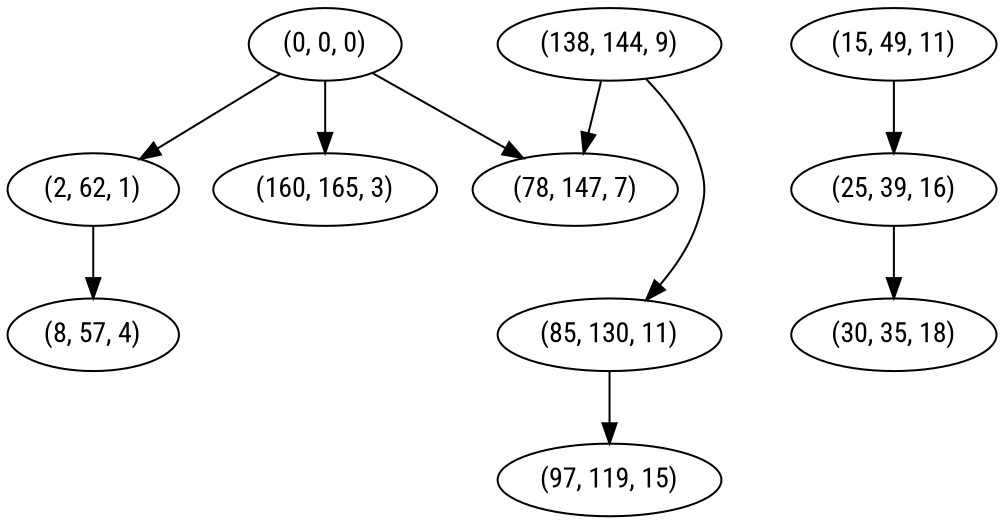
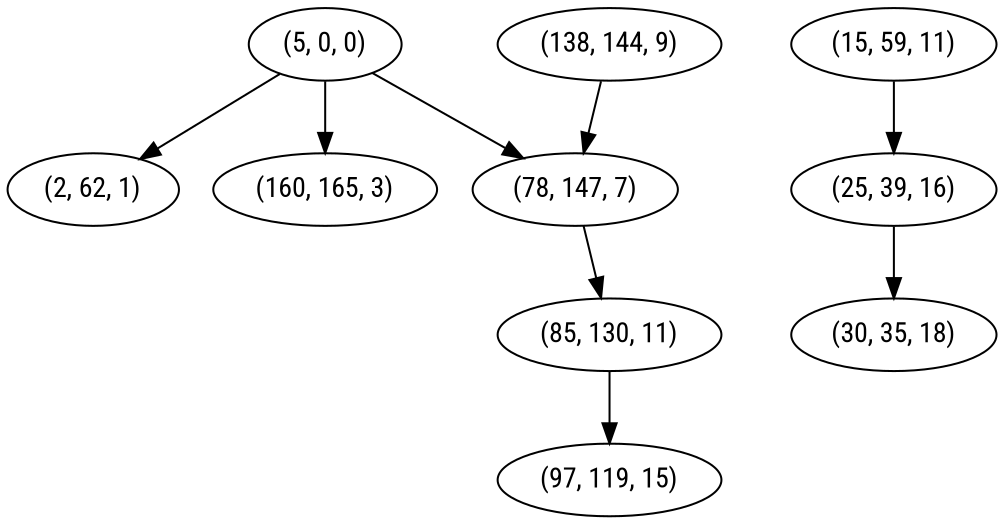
node "(0, 0, 0)": label "(0, 0, 0)" -> "(5, 0, 0)"
node "(15, 49, 11)": label "(15, 49, 11)" -> "(15, 59, 11)"
edge "(138, 144, 9)" -> "(85, 130, 11)": now "(78, 147, 7)" -> "(85, 130, 11)"
node "(8, 57, 4)": removed
